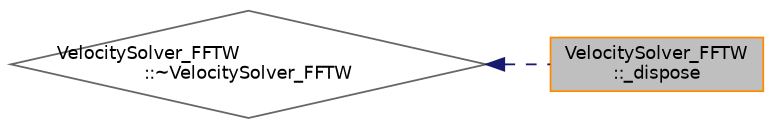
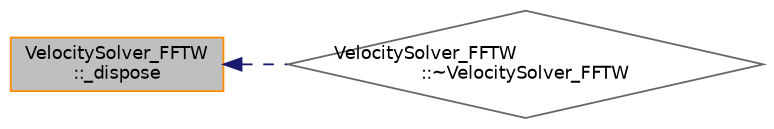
edge "VelocitySolver_FFTW ::_dispose" -> "VelocitySolver_FFTW ::~VelocitySolver_FFTW": reversed
